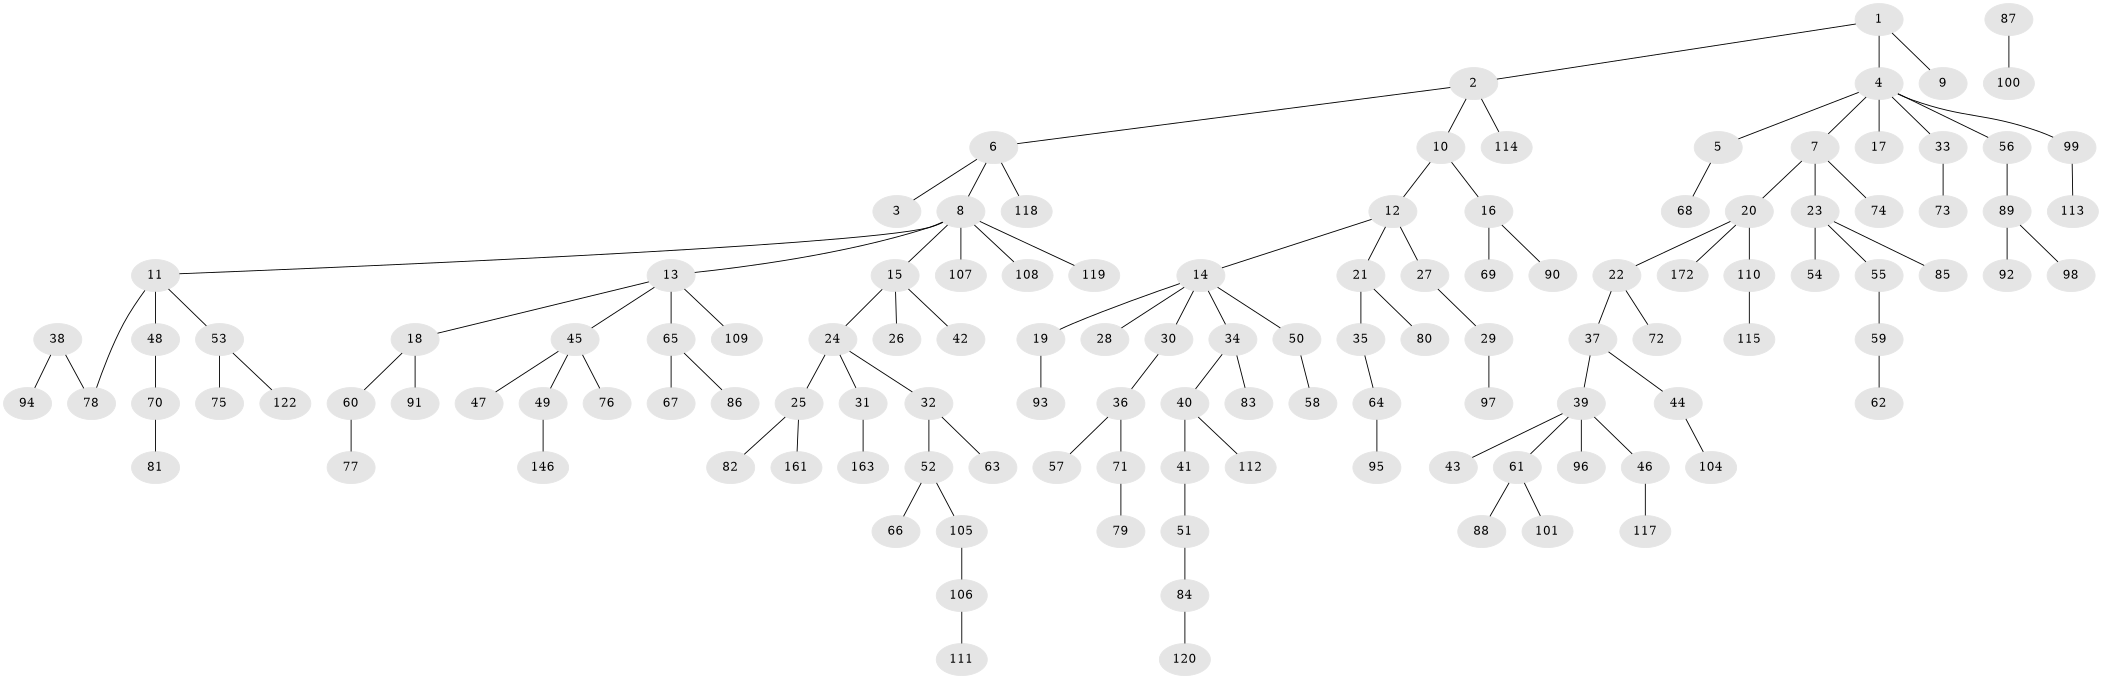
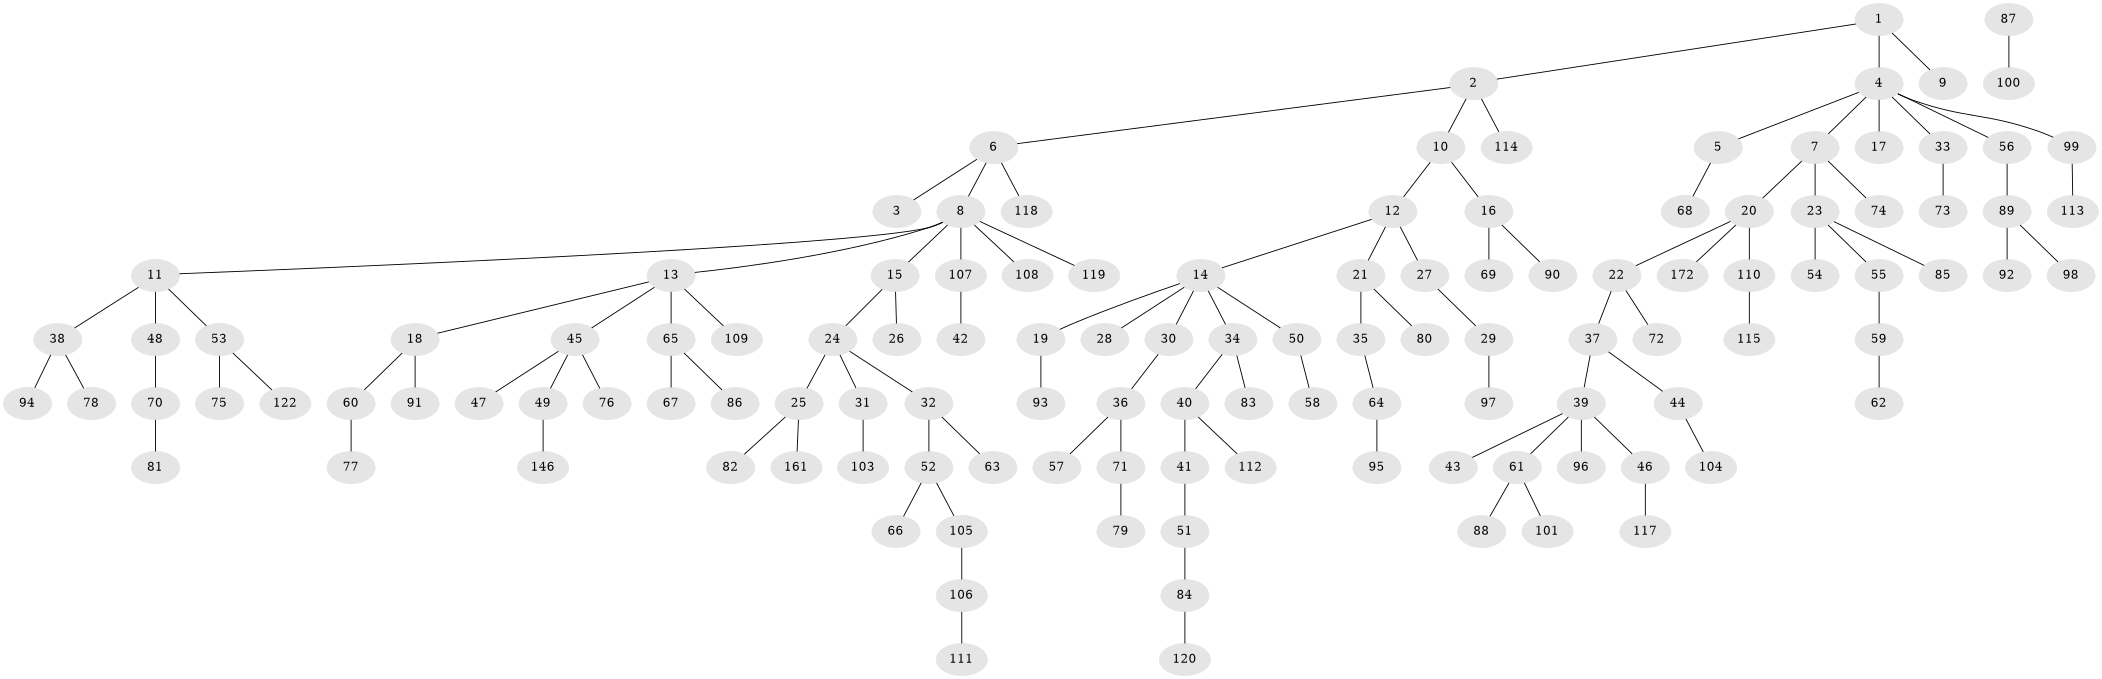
edge "15" -- "42": now "107" -- "42"
edge "11" -- "78": now "11" -- "38"
node "163": label "163" -> "103"
